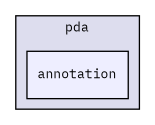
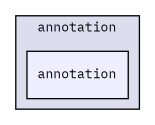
cluster "pda": label "pda" -> "annotation"
